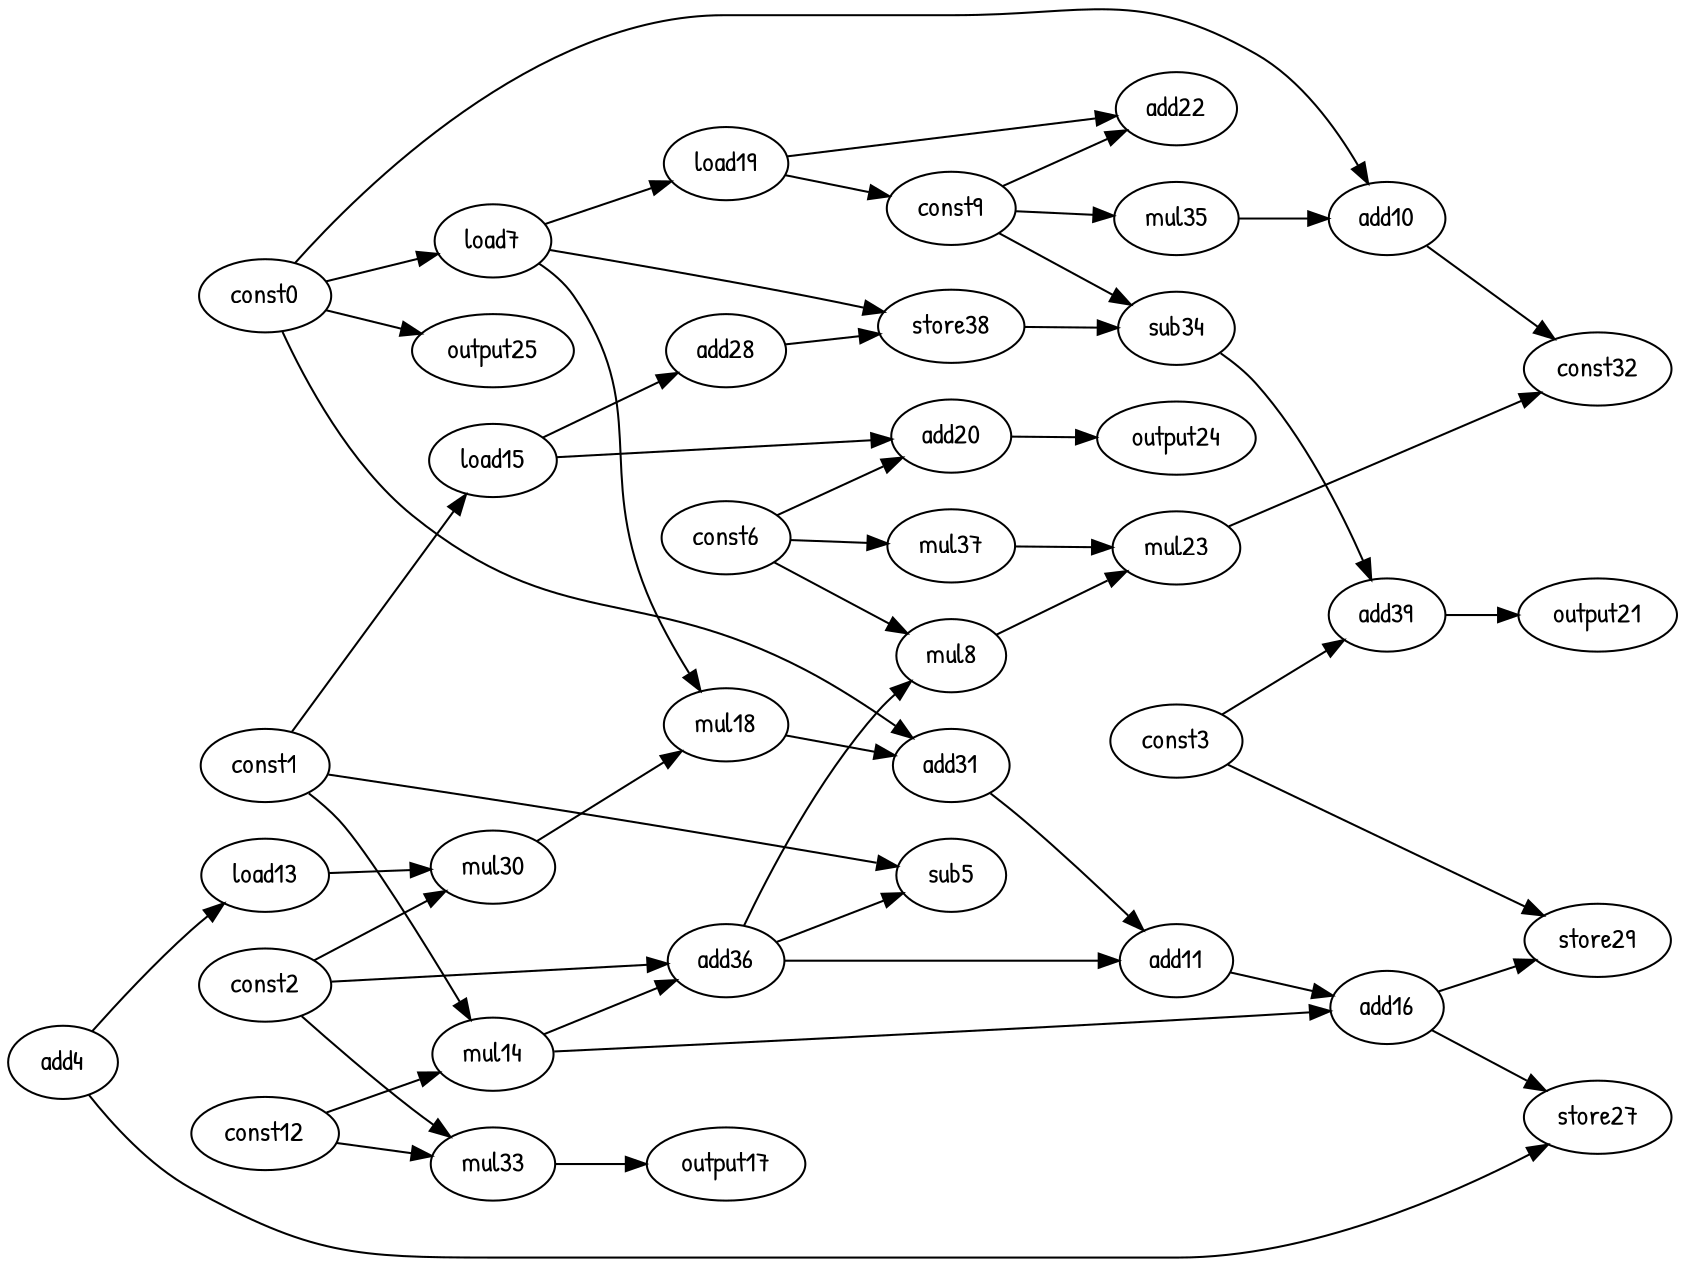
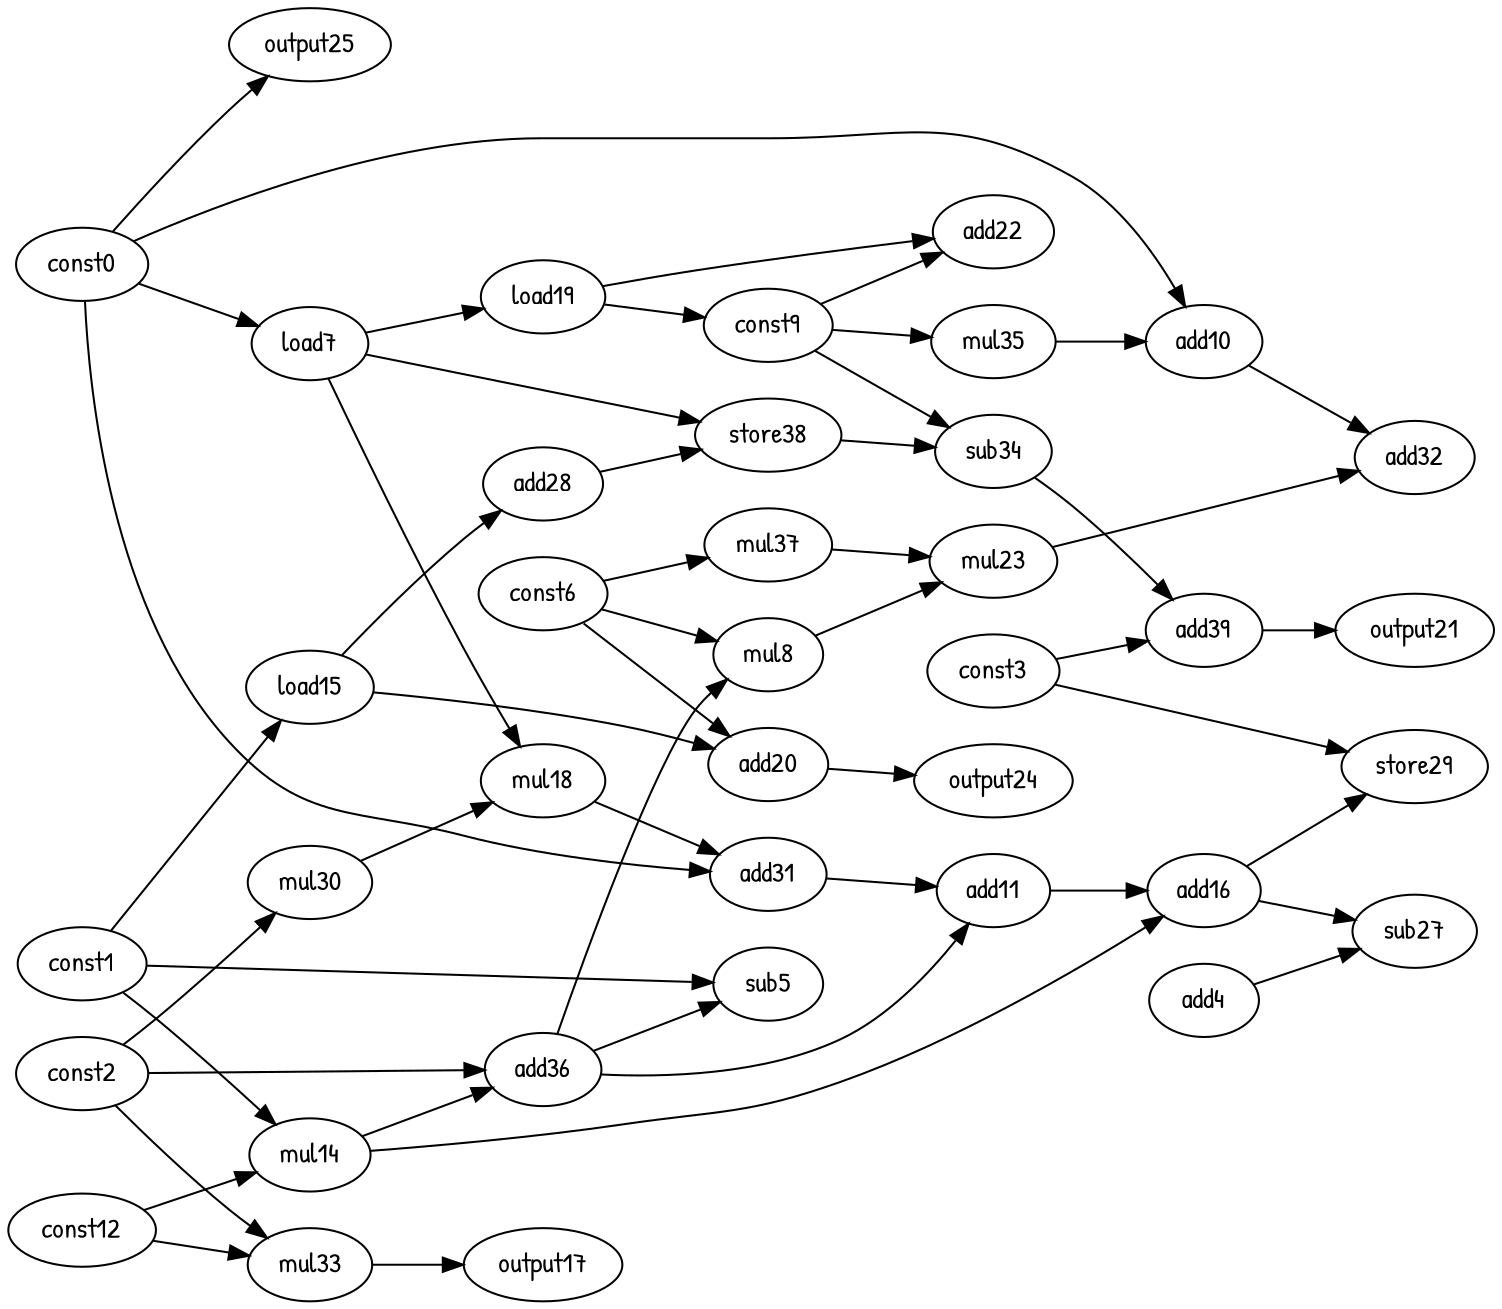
node "const32": label "const32" -> "add32"
node "load13": removed
node "store27": label "store27" -> "sub27"
